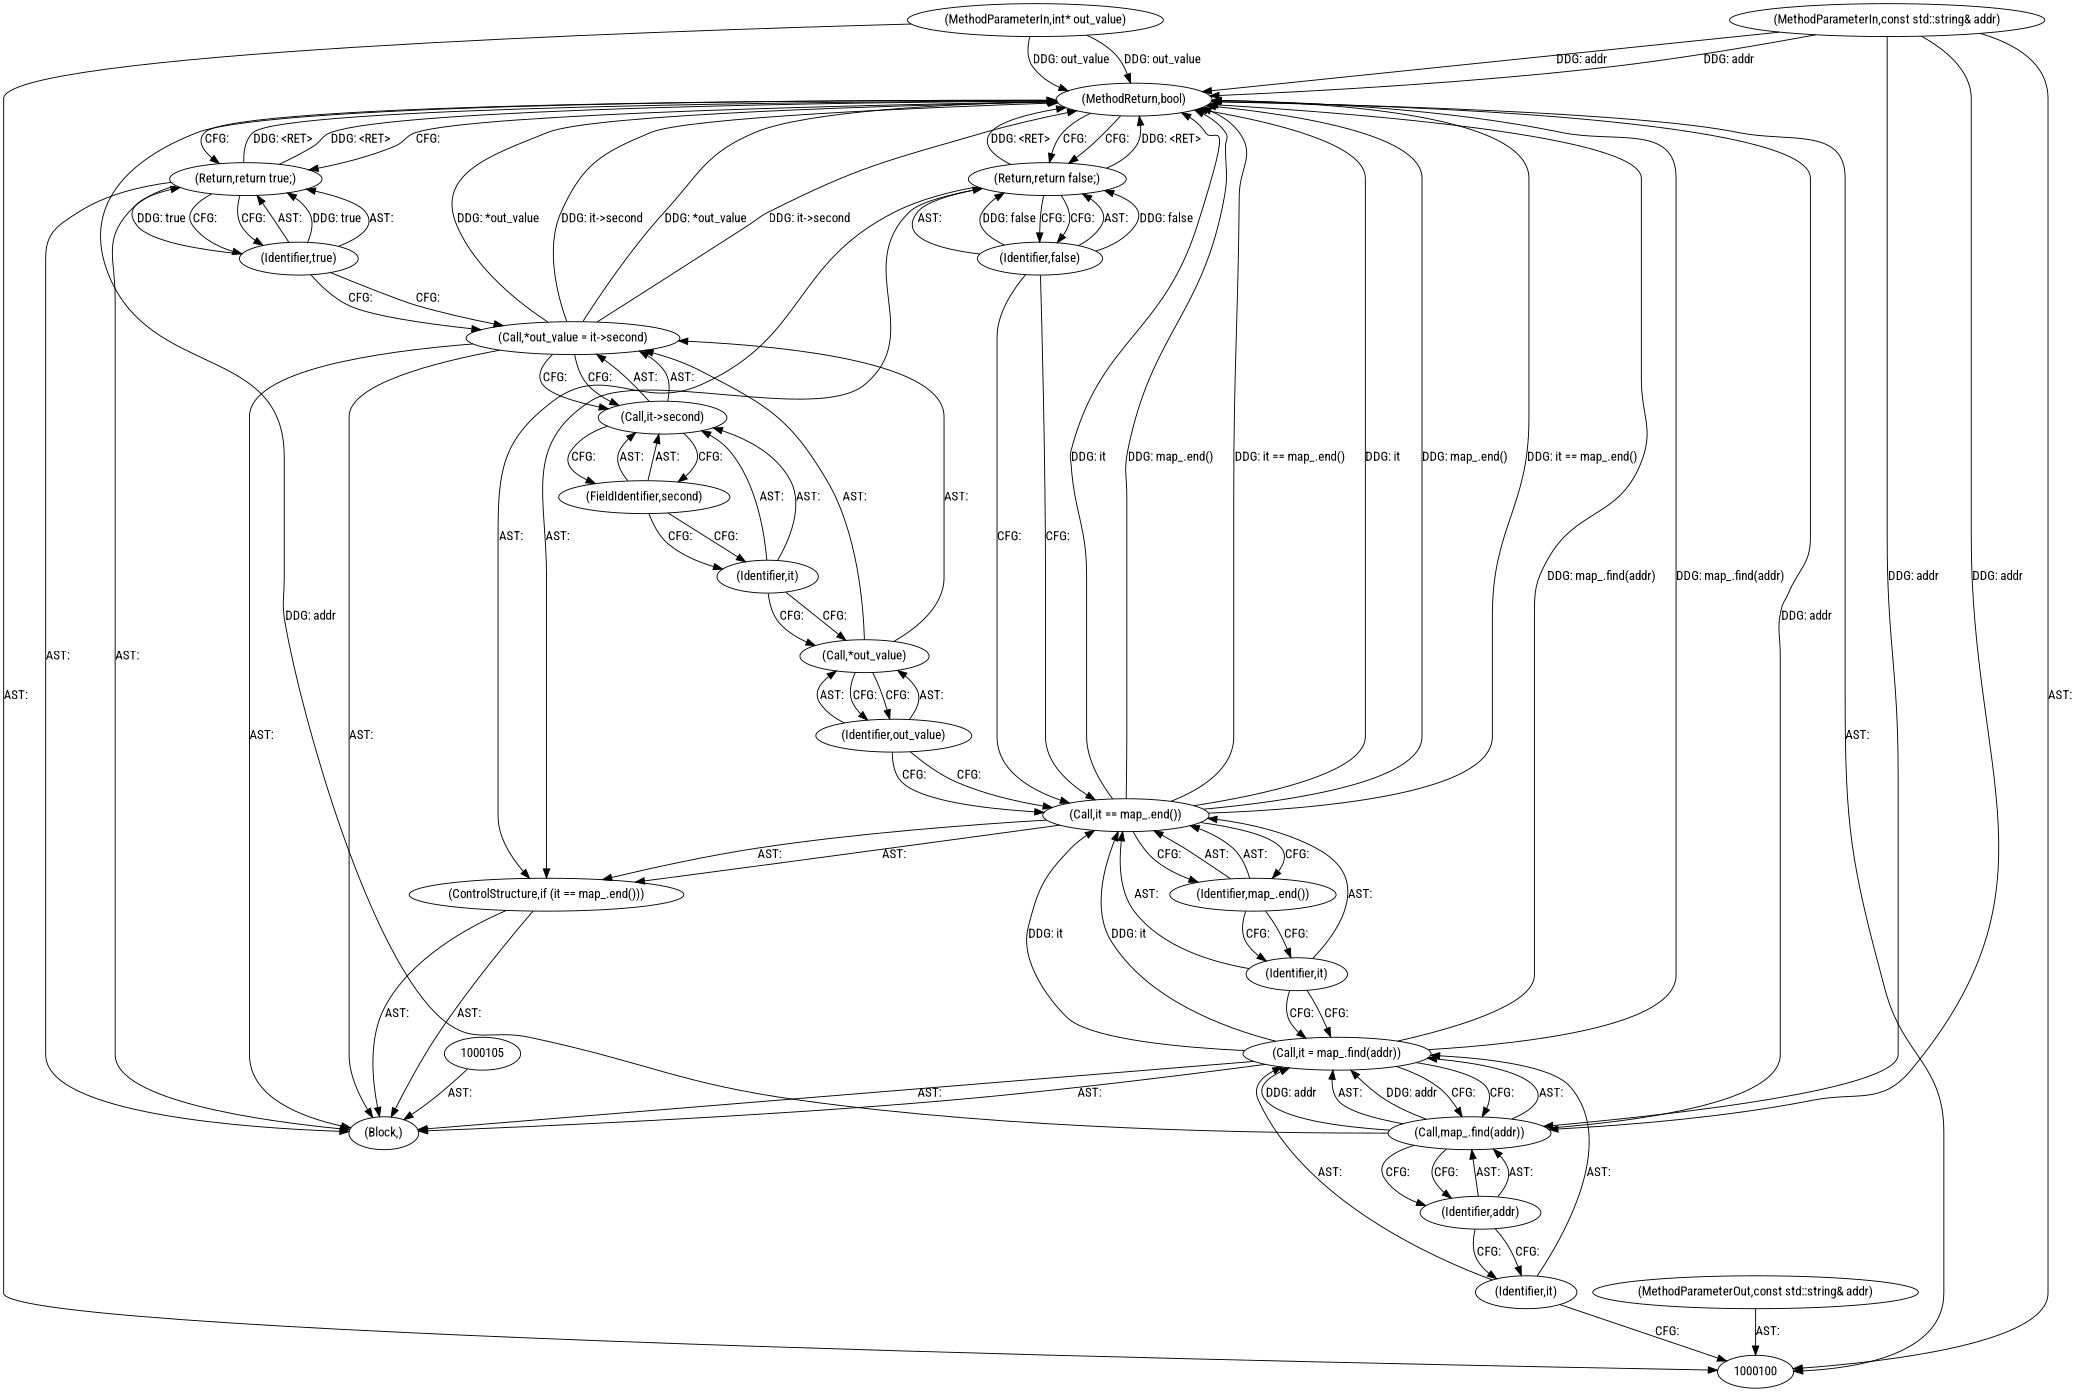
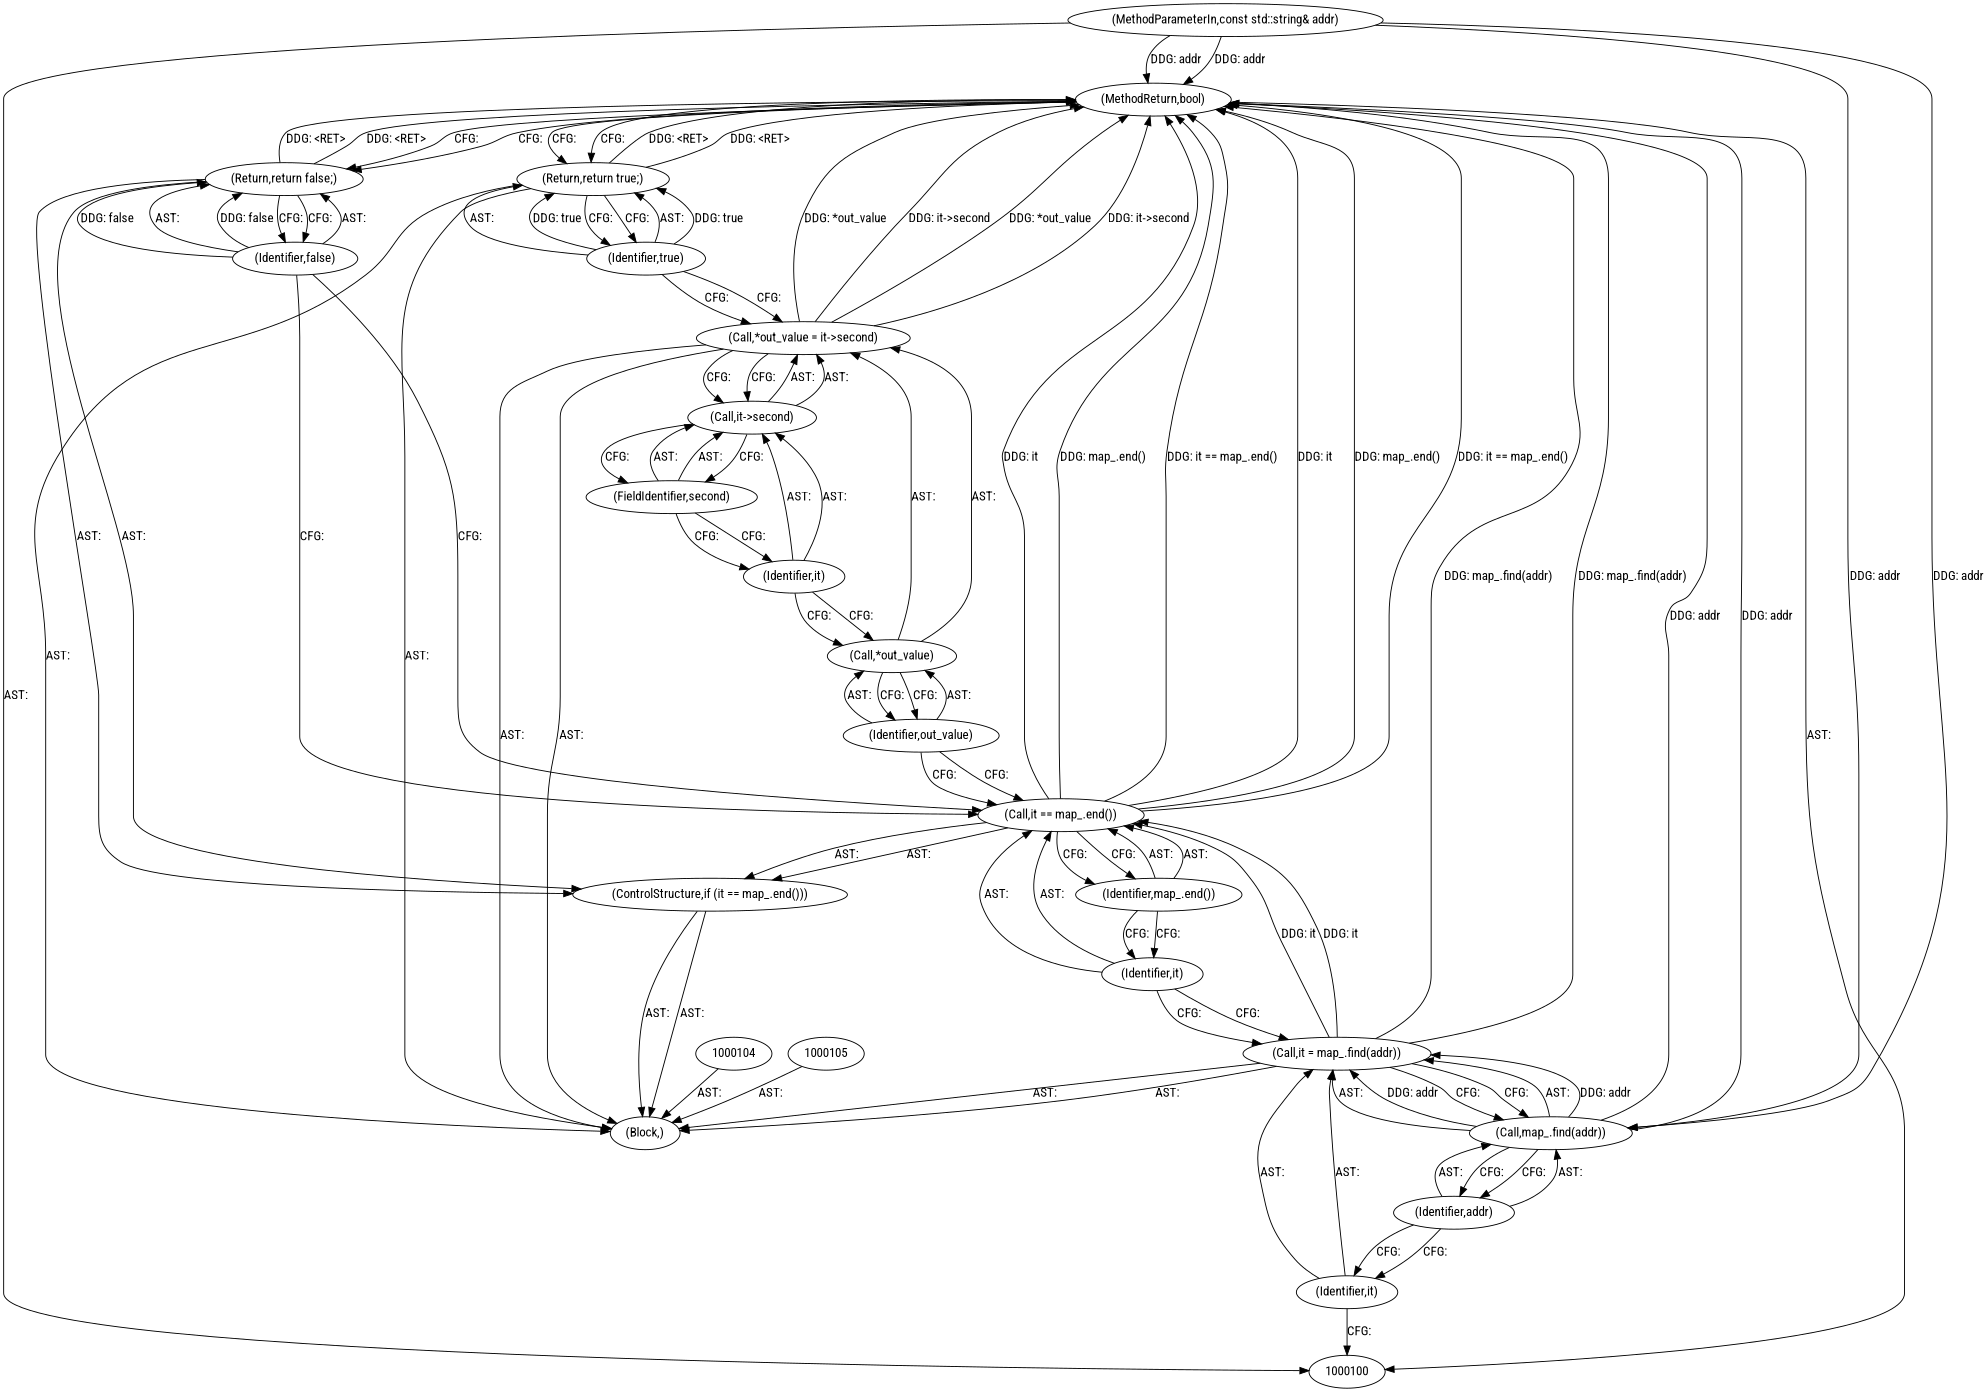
node "(MethodParameterIn,int* out_value)": removed
node "1000104": added
node "(MethodParameterOut,const std::string& addr)": removed
